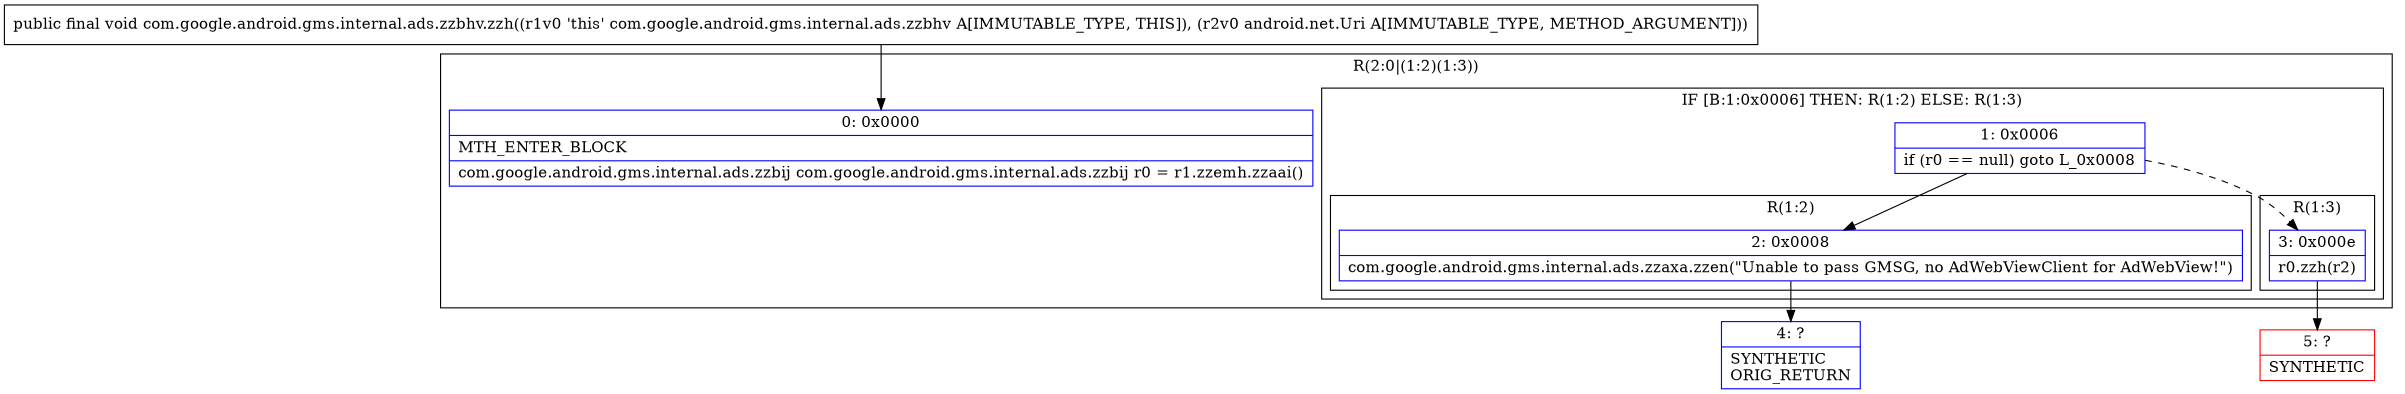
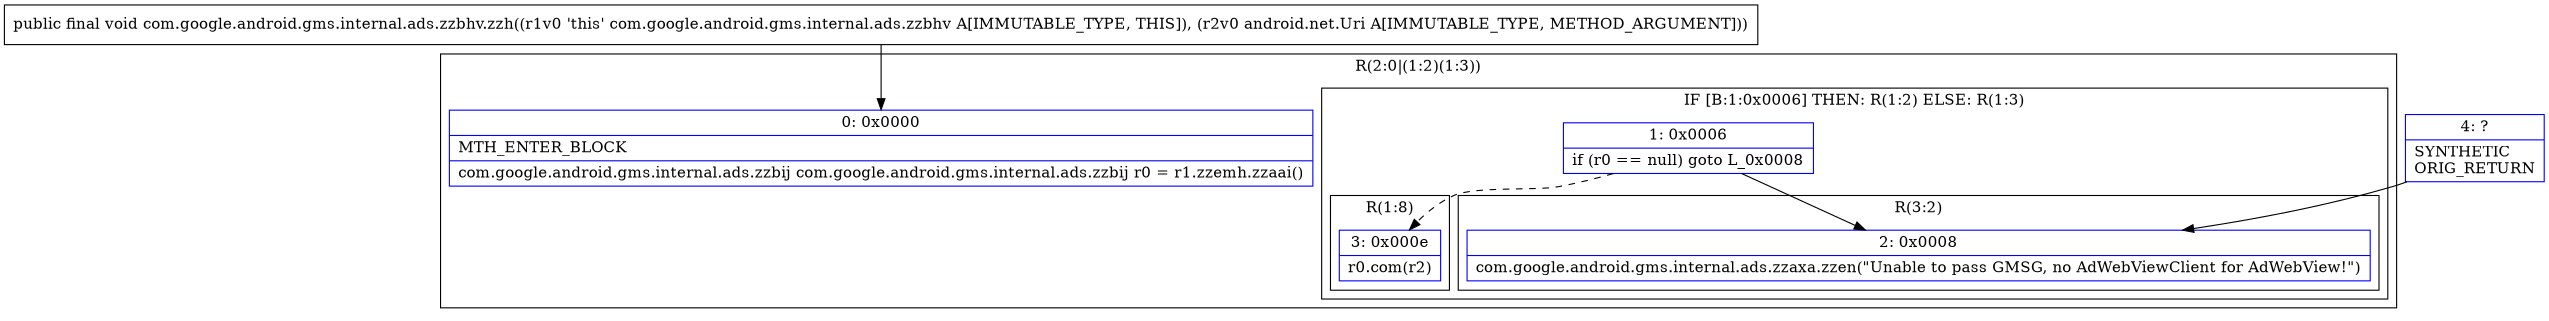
cluster "R(1:2)": label "R(1:2)" -> "R(3:2)"
cluster "R(1:3)": label "R(1:3)" -> "R(1:8)"
node "3: 0x000e": text "r0.zzh(r2)" -> "r0.com(r2)"
edge "2: 0x0008" -> "4: ?": reversed
node "5: ?": removed
